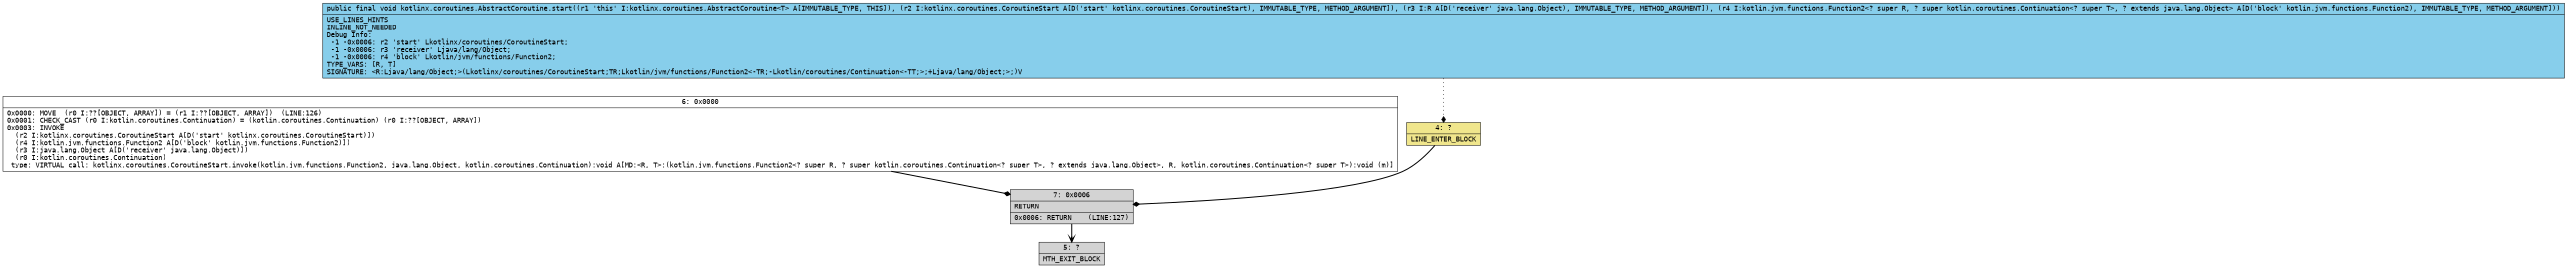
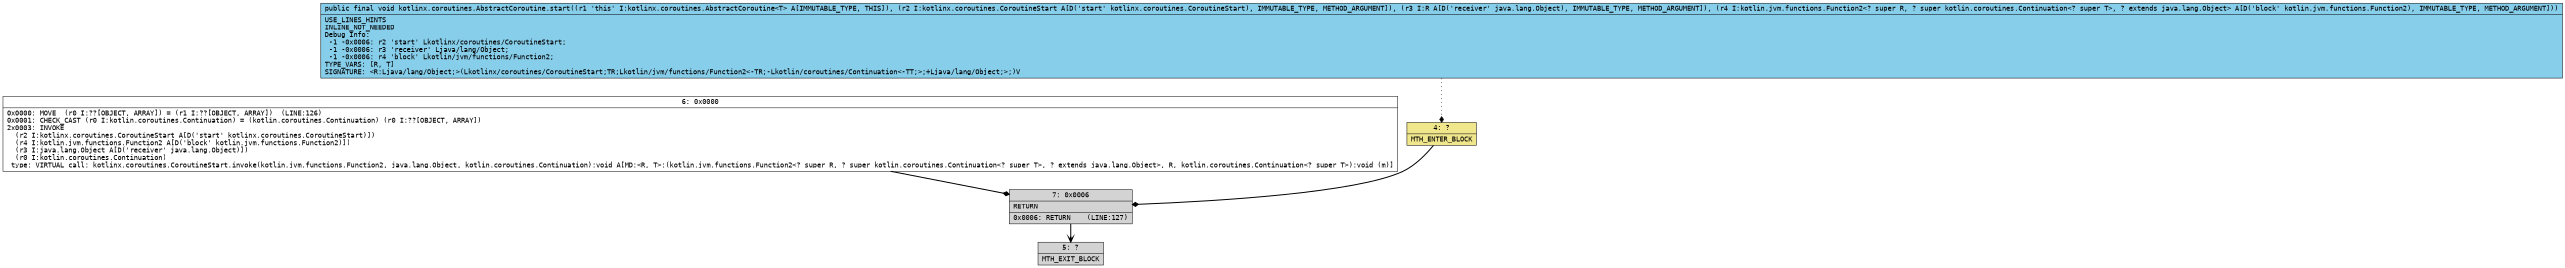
node "6: 0x0000": text "0x0003: INVOKE" -> "2x0003: INVOKE"
node "4: ?": text "LINE_ENTER_BLOCK" -> "MTH_ENTER_BLOCK"
